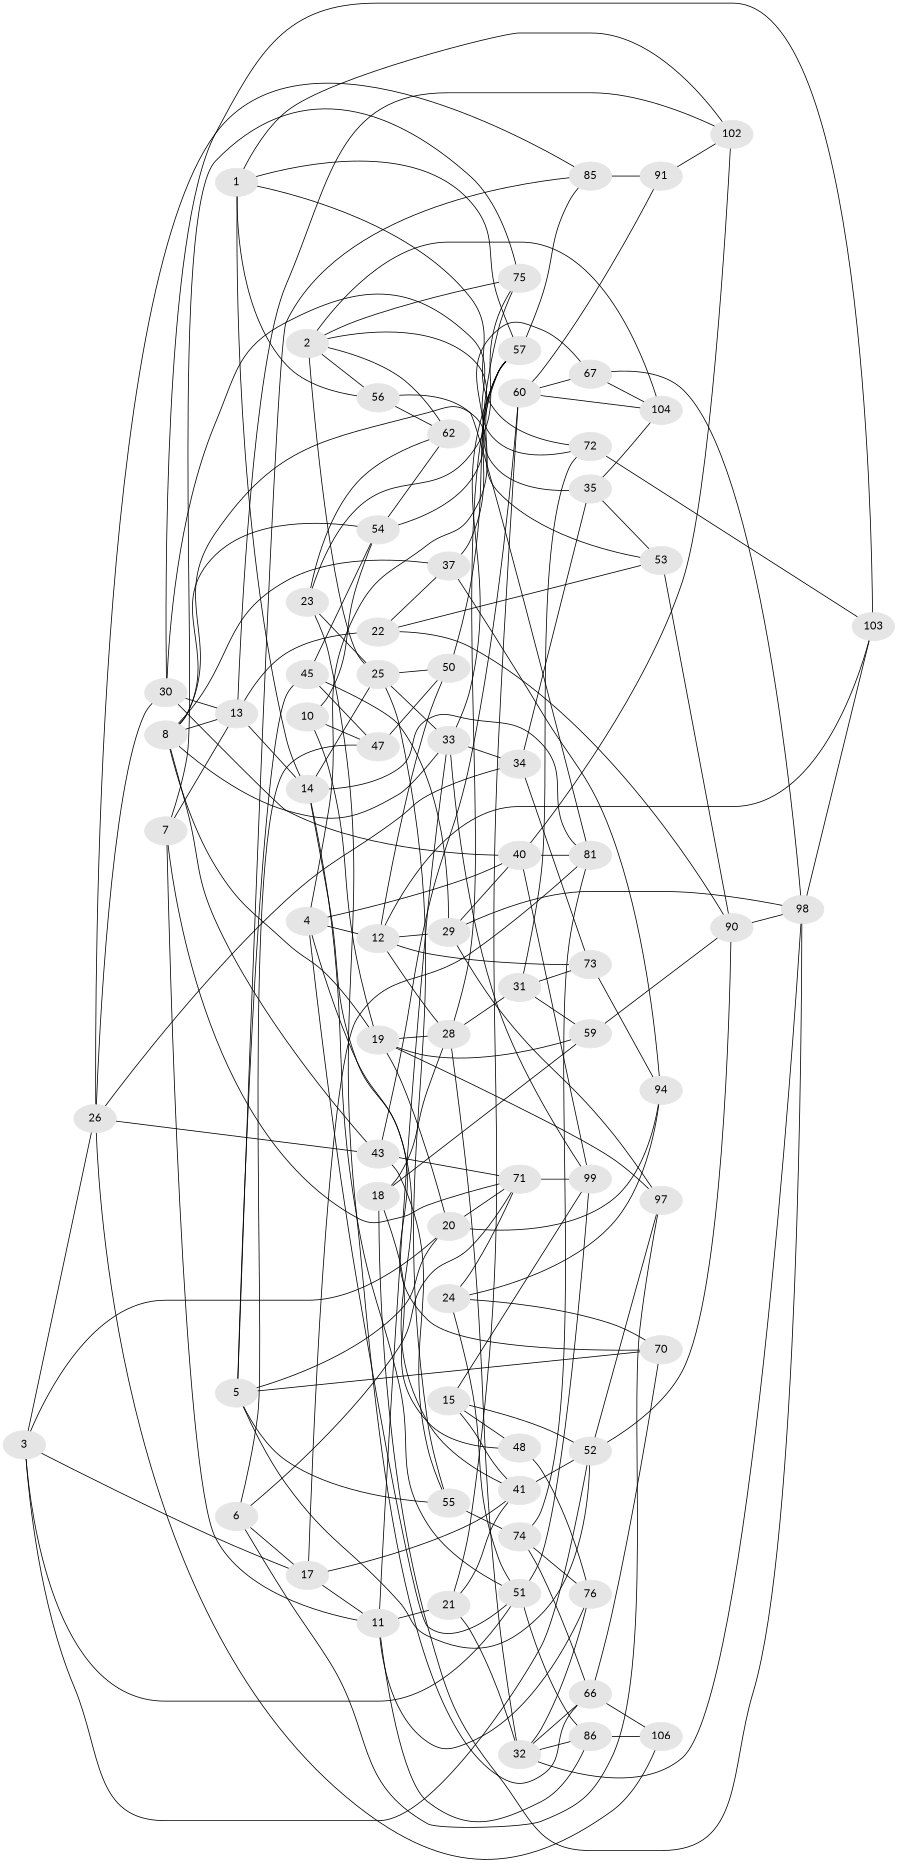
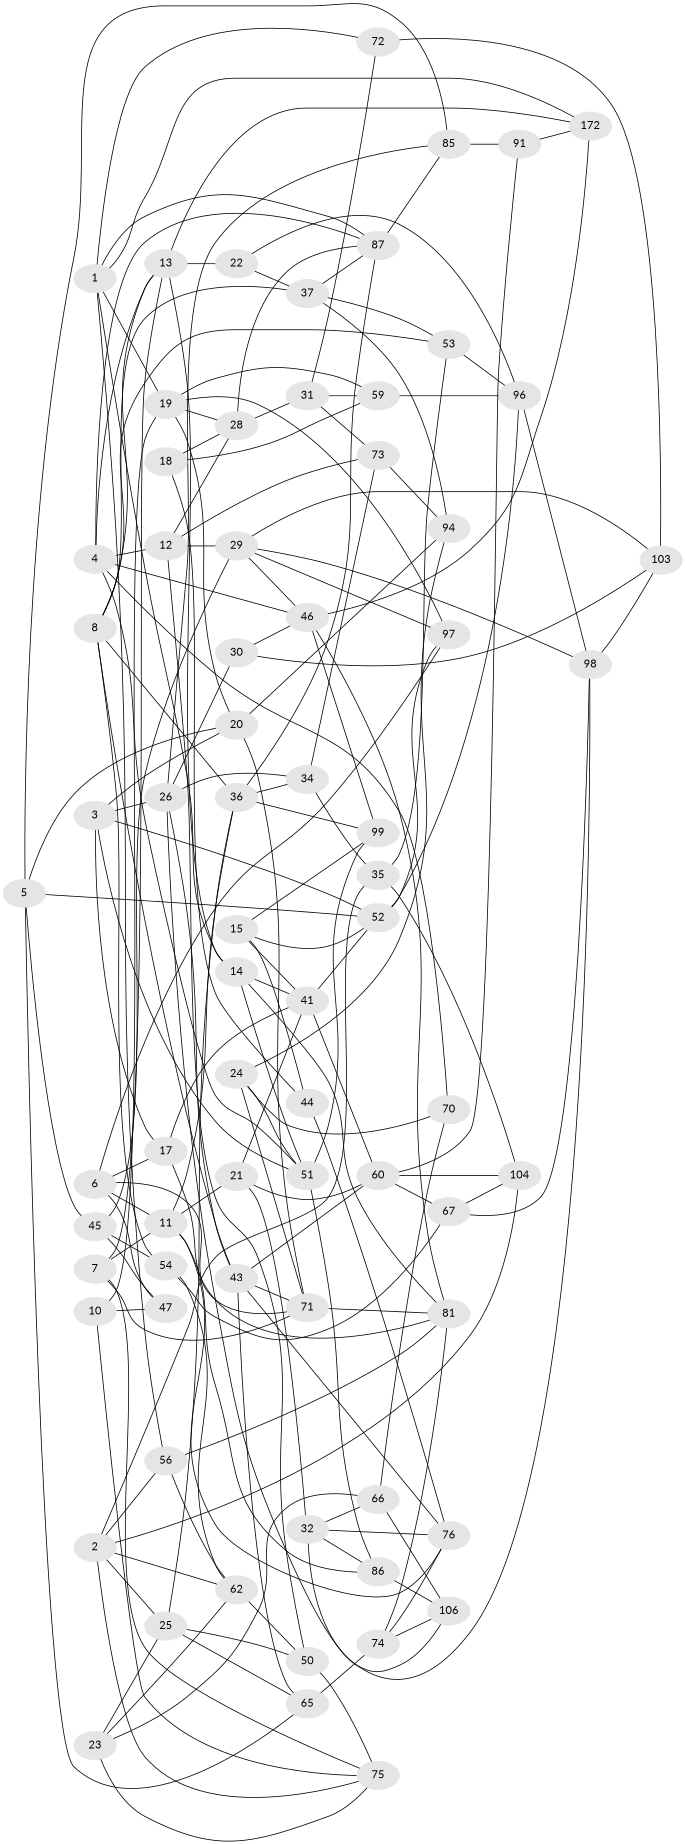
node "102": label "102" -> "172"
edge "72" -- "30": removed
node "57": label "57" -> "87"
edge "53" -- "22": now "53" -- "37"
edge "54" -- "10": now "75" -- "10"
edge "30" -- "13": now "4" -- "13"
edge "50" -- "47": now "50" -- "62"
edge "25" -- "14": removed
node "33": label "33" -> "36"
edge "103" -- "12": now "103" -- "29"
node "40": label "40" -> "46"
edge "8" -- "19": now "1" -- "19"
node "90": label "90" -> "96"
edge "41" -- "60": added
edge "71" -- "99": now "71" -- "81"
edge "70" -- "5": removed
edge "28" -- "32": removed
edge "43" -- "76": added
node "48": label "48" -> "44"
node "55": label "55" -> "65"
edge "17" -- "11": now "6" -- "11"
edge "74" -- "66": now "74" -- "106"
edge "98" -- "18": removed
